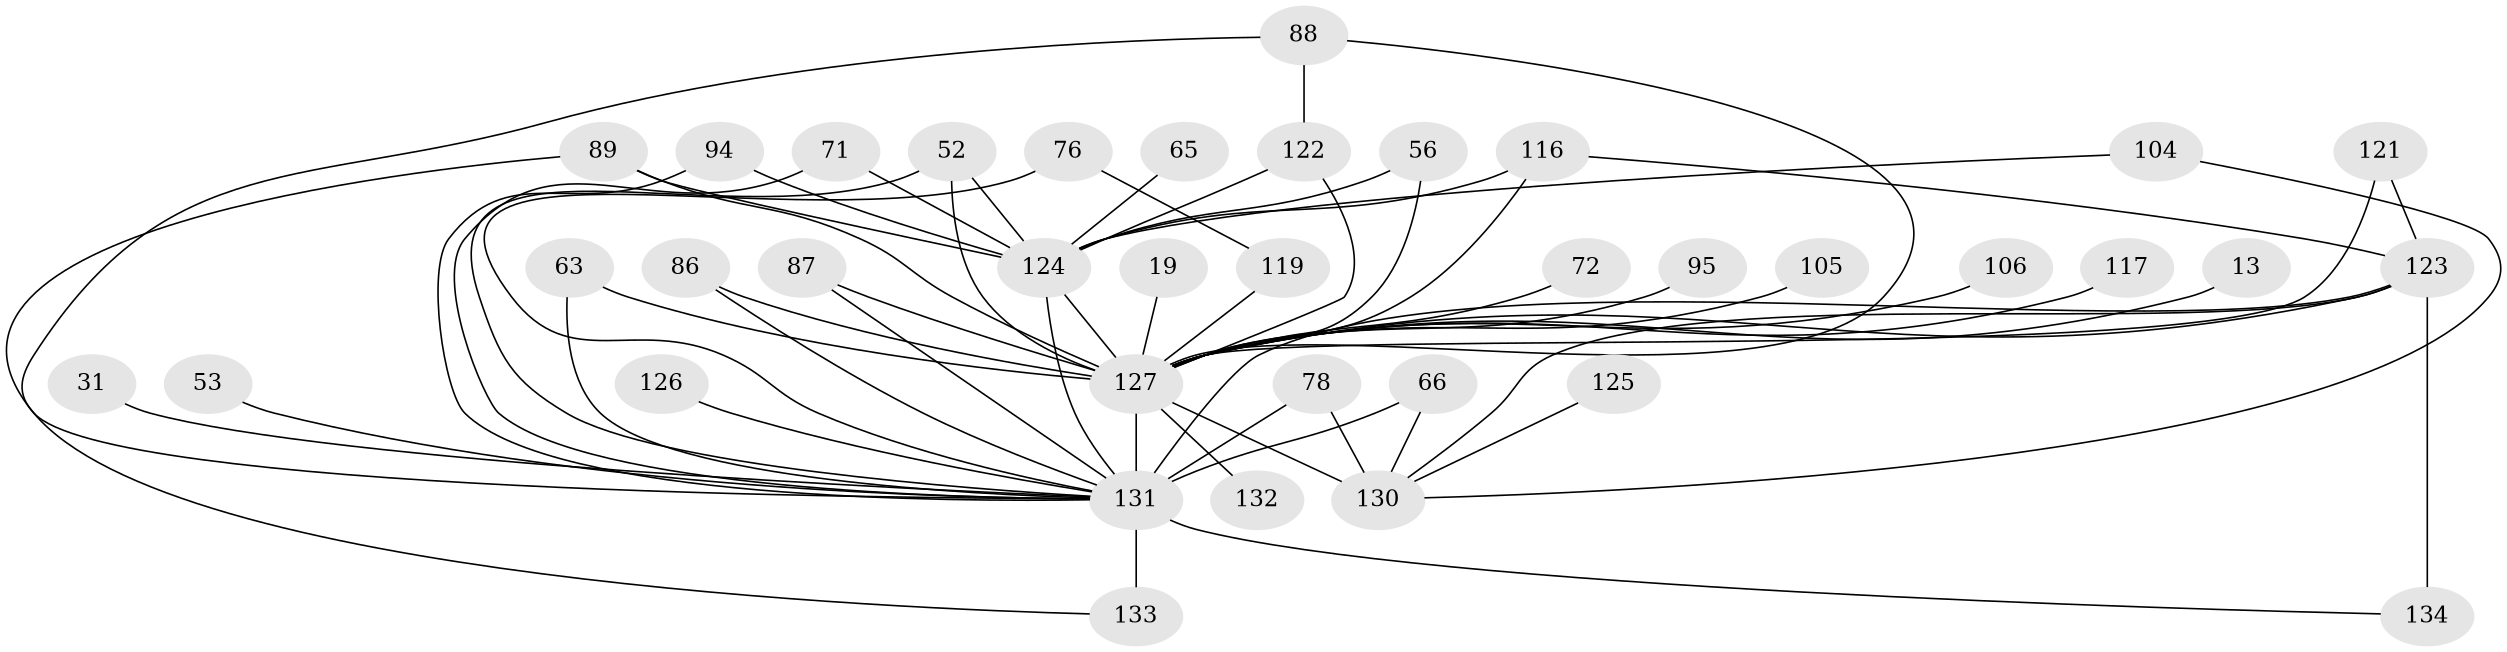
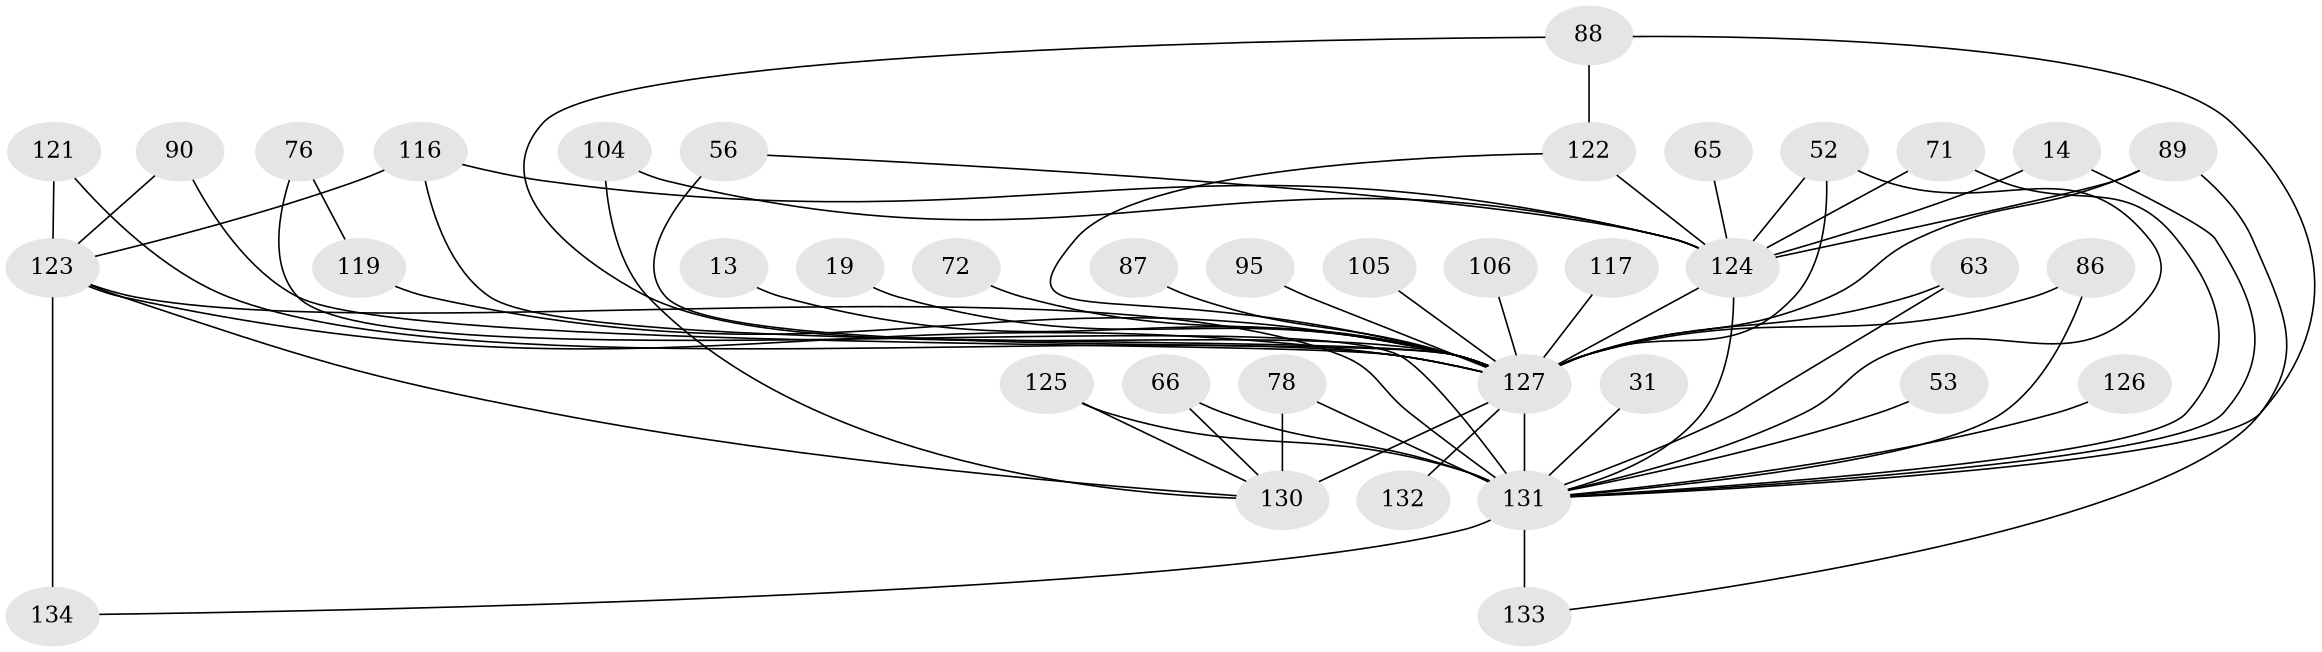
node "90": added
node "94": label "94" -> "14"
edge "87" -- "131": now "125" -- "131"
